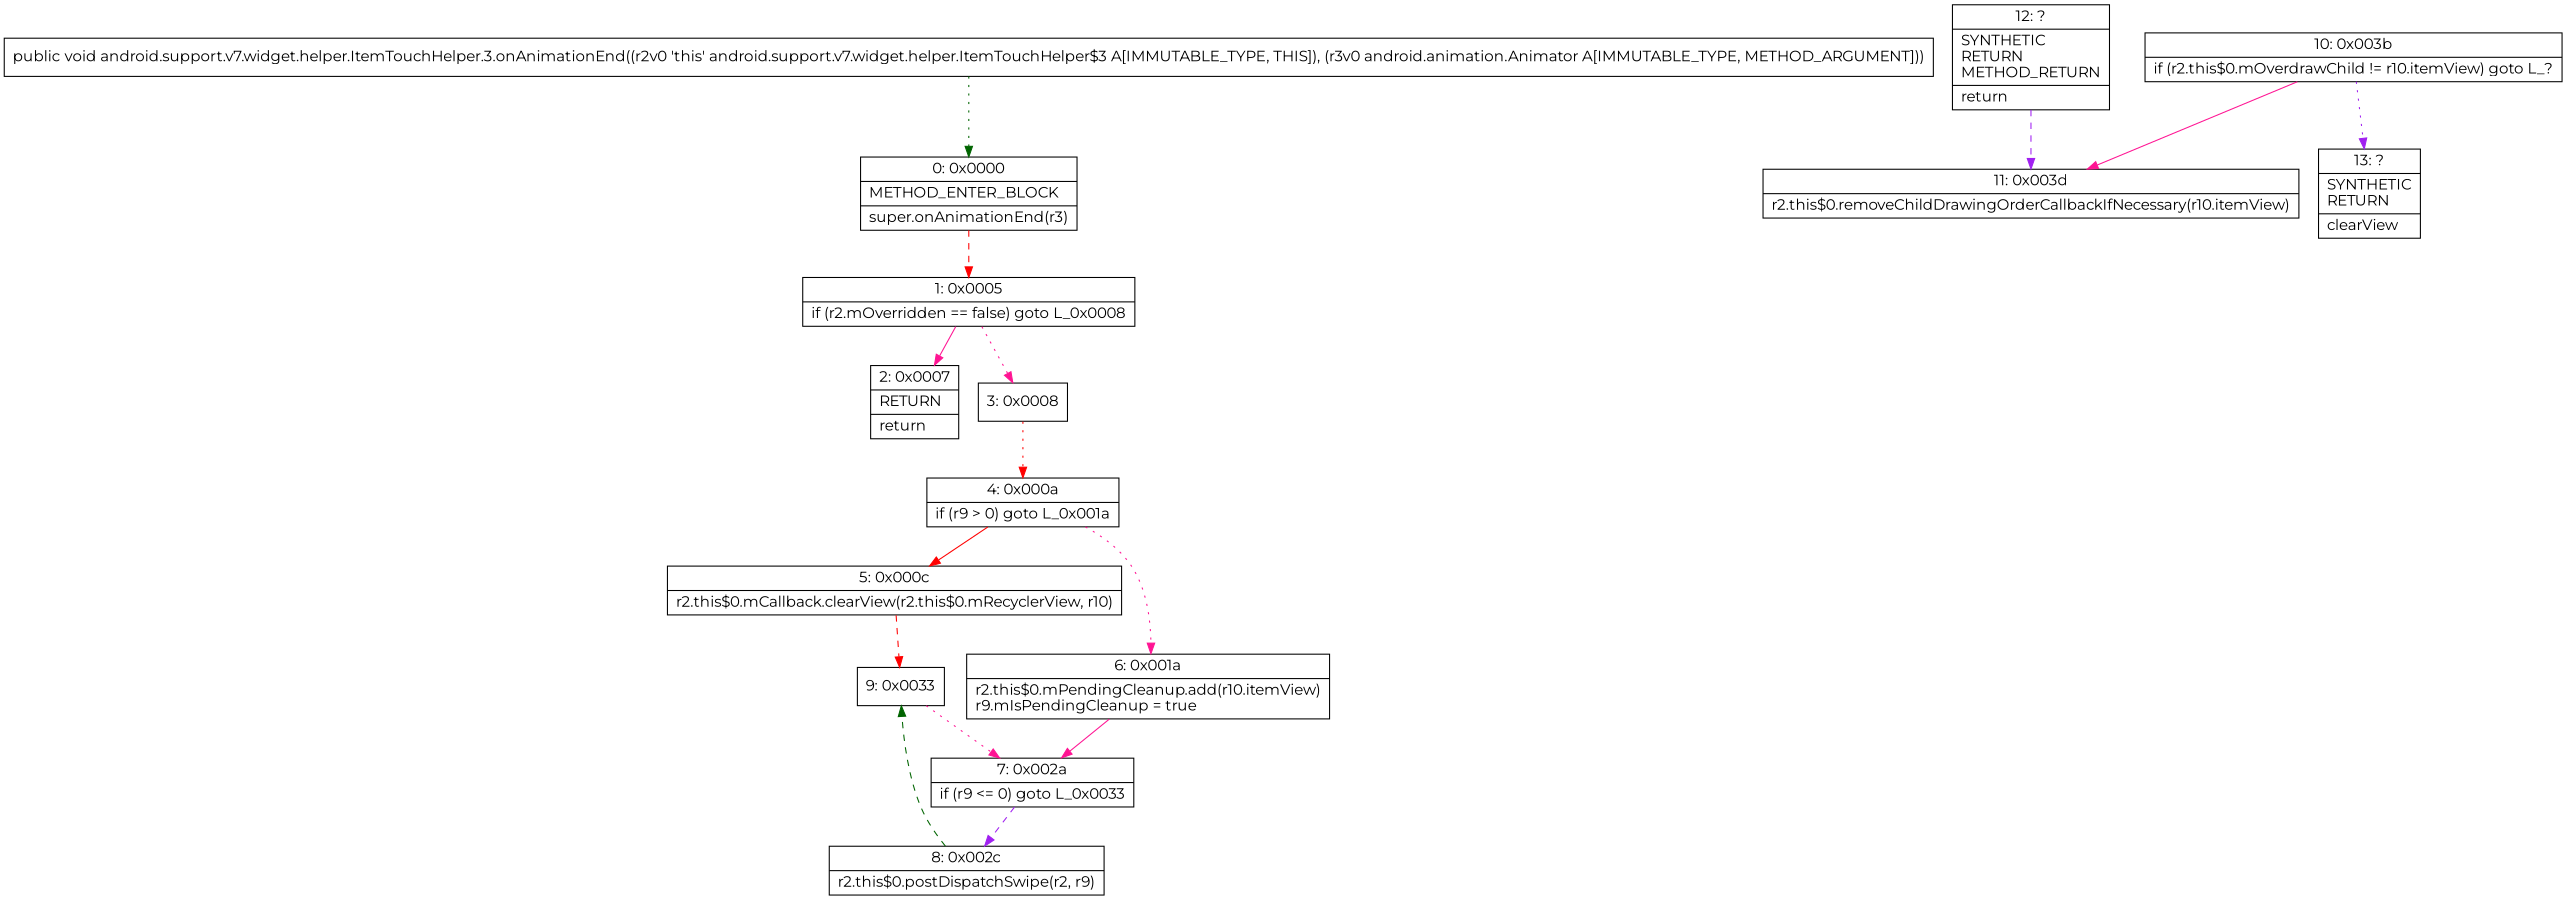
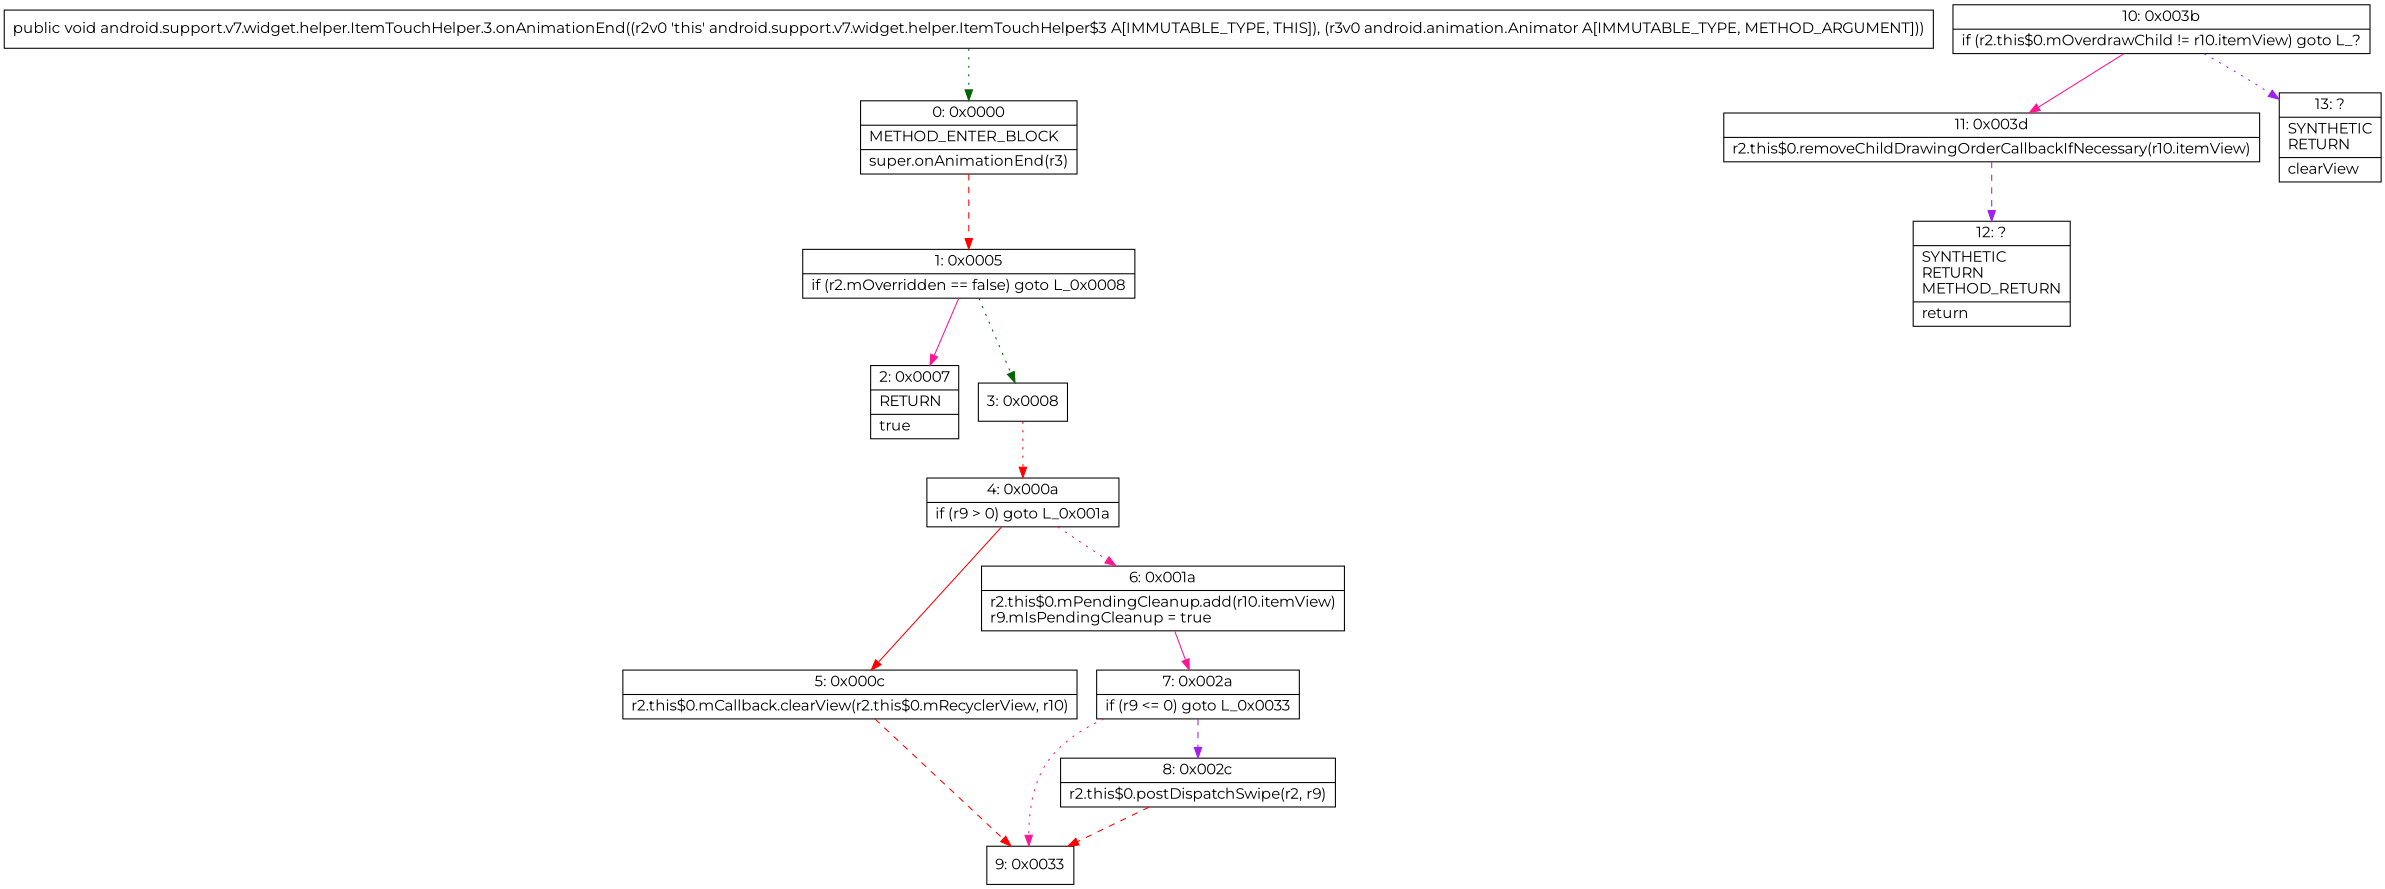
edge "12: ?" -> "11: 0x003d": reversed
edge "1: 0x0005" -> "3: 0x0008": color deeppink -> darkgreen
node "2: 0x0007": text "return" -> "true"
edge "9: 0x0033" -> "7: 0x002a": reversed
edge "8: 0x002c" -> "9: 0x0033": color darkgreen -> red
